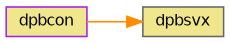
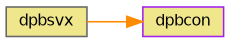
edge "dpbcon" -> "dpbsvx": reversed
